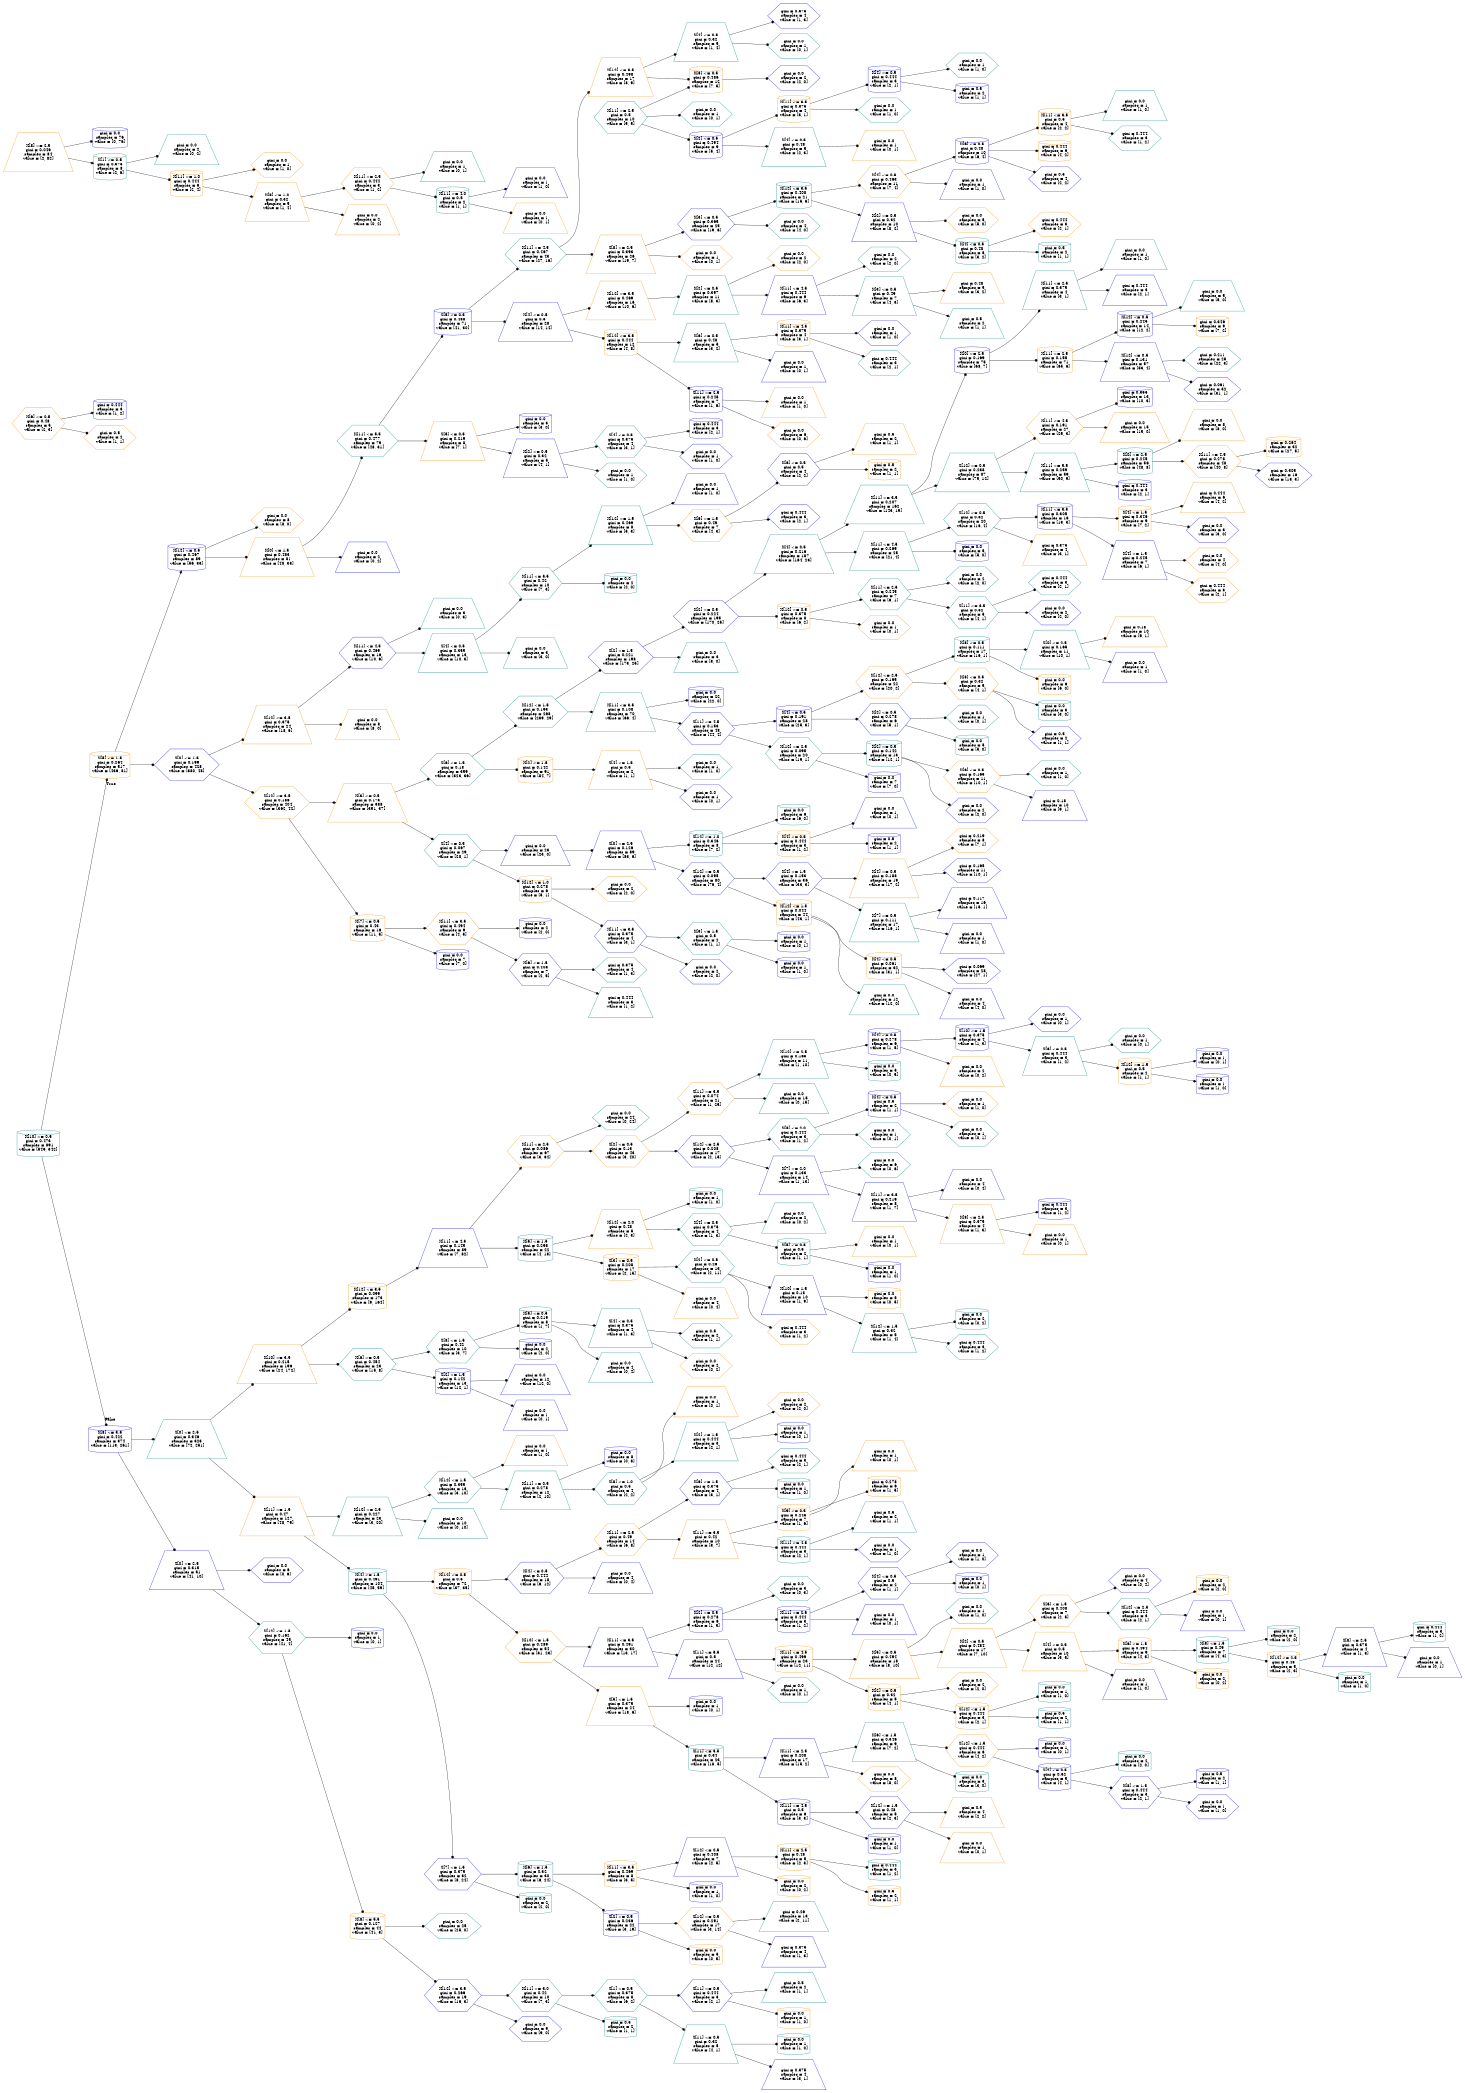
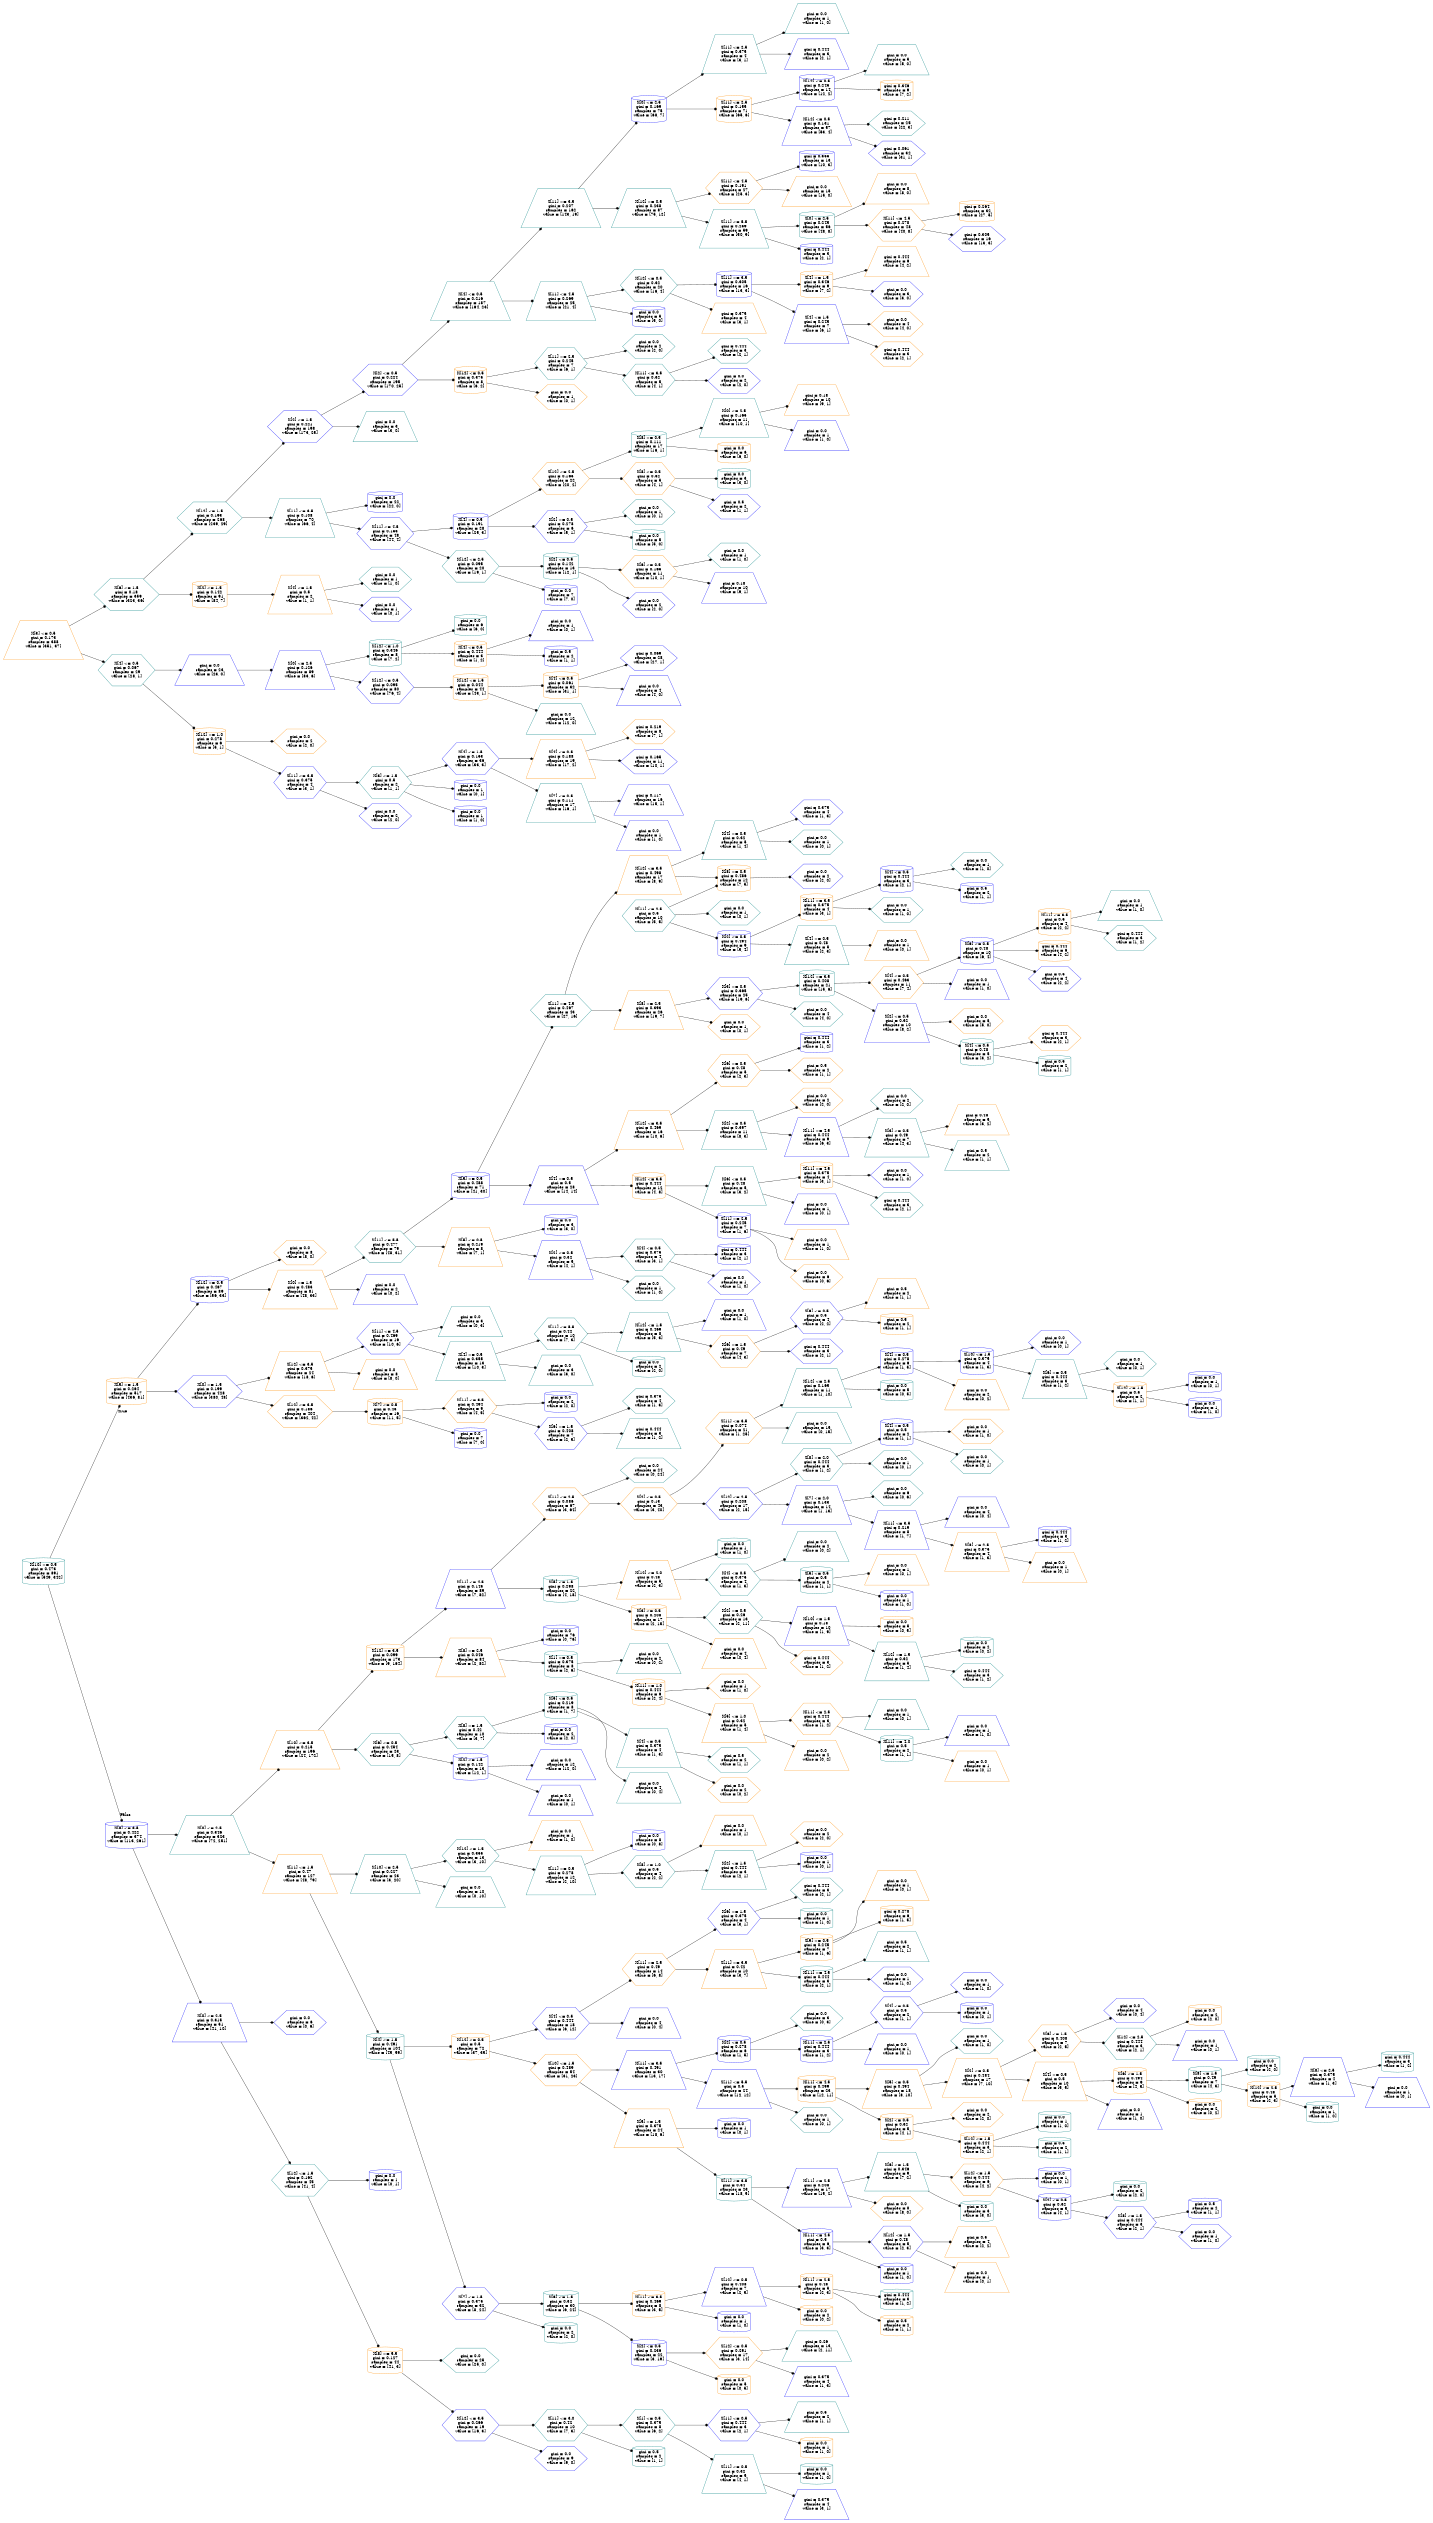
edge "X[12] <= 0.5 gini = 0.238 samples = 87 value = [75, 12]" -> "X[11] <= 5.5 gini = 0.259 samples = 59 value = [50, 9]": arrowhead dot -> diamond
edge "X[12] <= 3.5 gini = 0.186 samples = 404 value = [362, 42]" -> "X[3] <= 0.5 gini = 0.173 samples = 388 value = [351, 37]": removed
edge "X[12] <= 0.5 gini = 0.095 samples = 80 value = [76, 4]" -> "X[4] <= 1.5 gini = 0.153 samples = 36 value = [33, 3]": now "X[3] <= 1.5 gini = 0.5 samples = 2 value = [1, 1]" -> "X[4] <= 1.5 gini = 0.153 samples = 36 value = [33, 3]"
edge "X[12] <= 3.5 gini = 0.469 samples = 16 value = [10, 6]" -> "X[6] <= 0.5 gini = 0.48 samples = 5 value = [2, 3]": added
edge "X[12] <= 3.5 gini = 0.099 samples = 173 value = [9, 164]" -> "X[8] <= 2.5 gini = 0.046 samples = 84 value = [2, 82]": added
